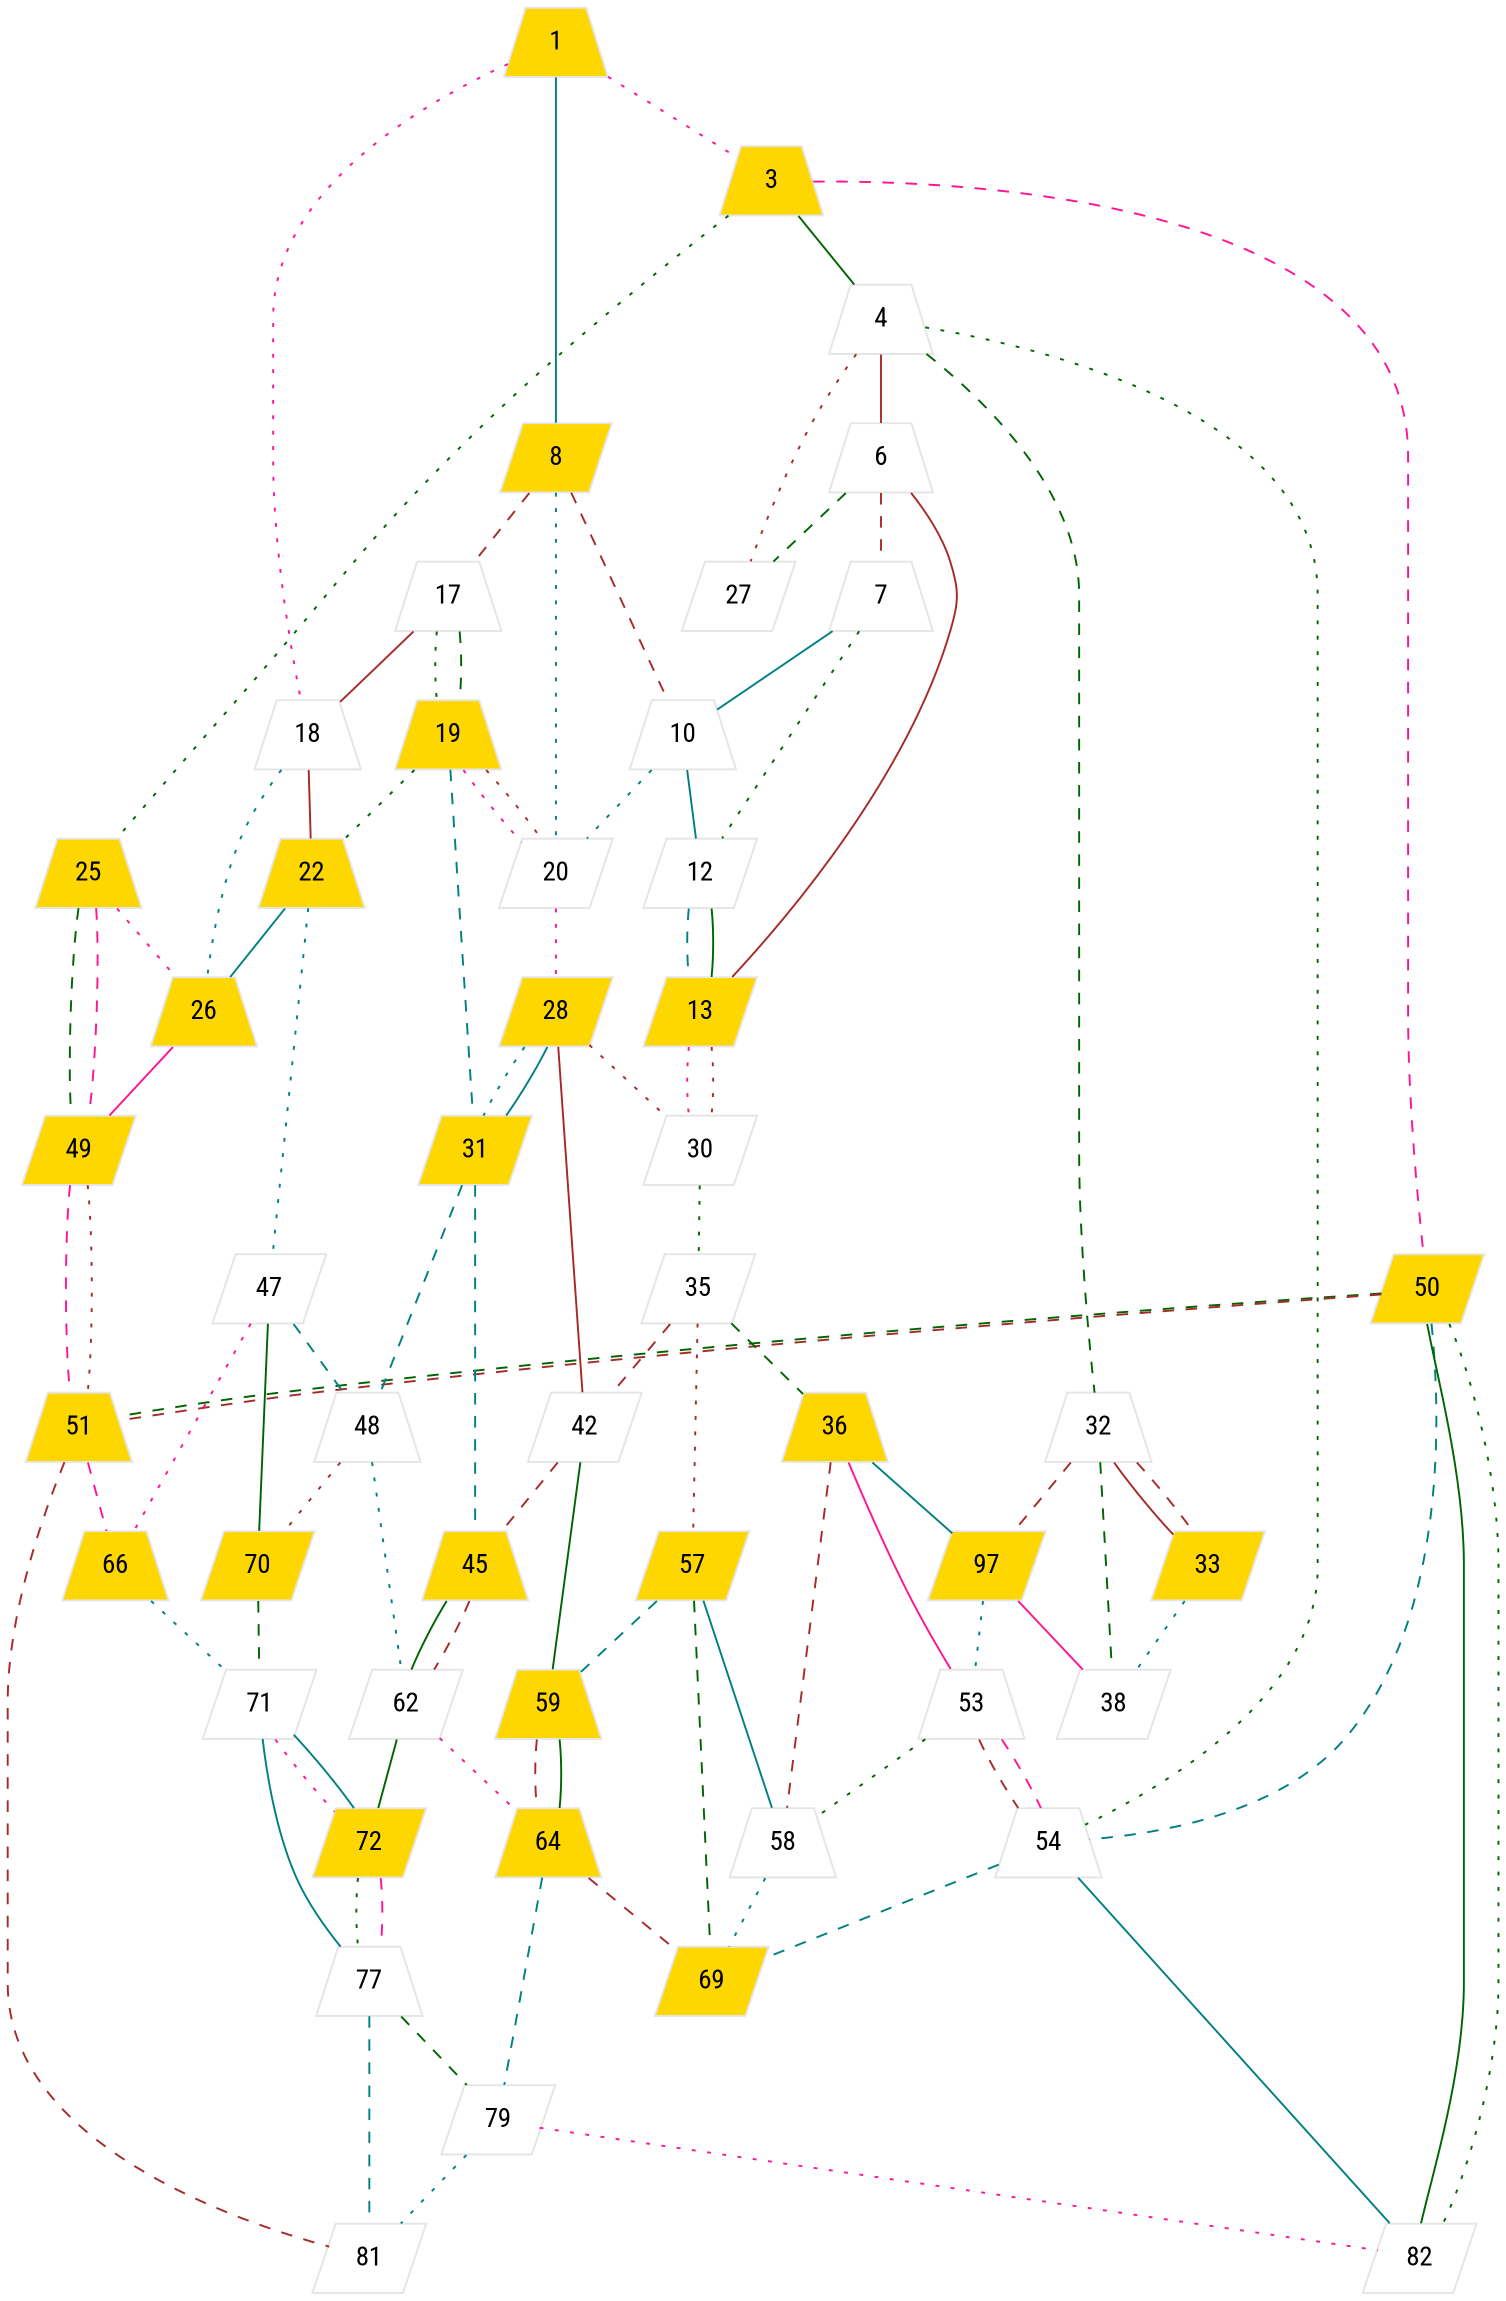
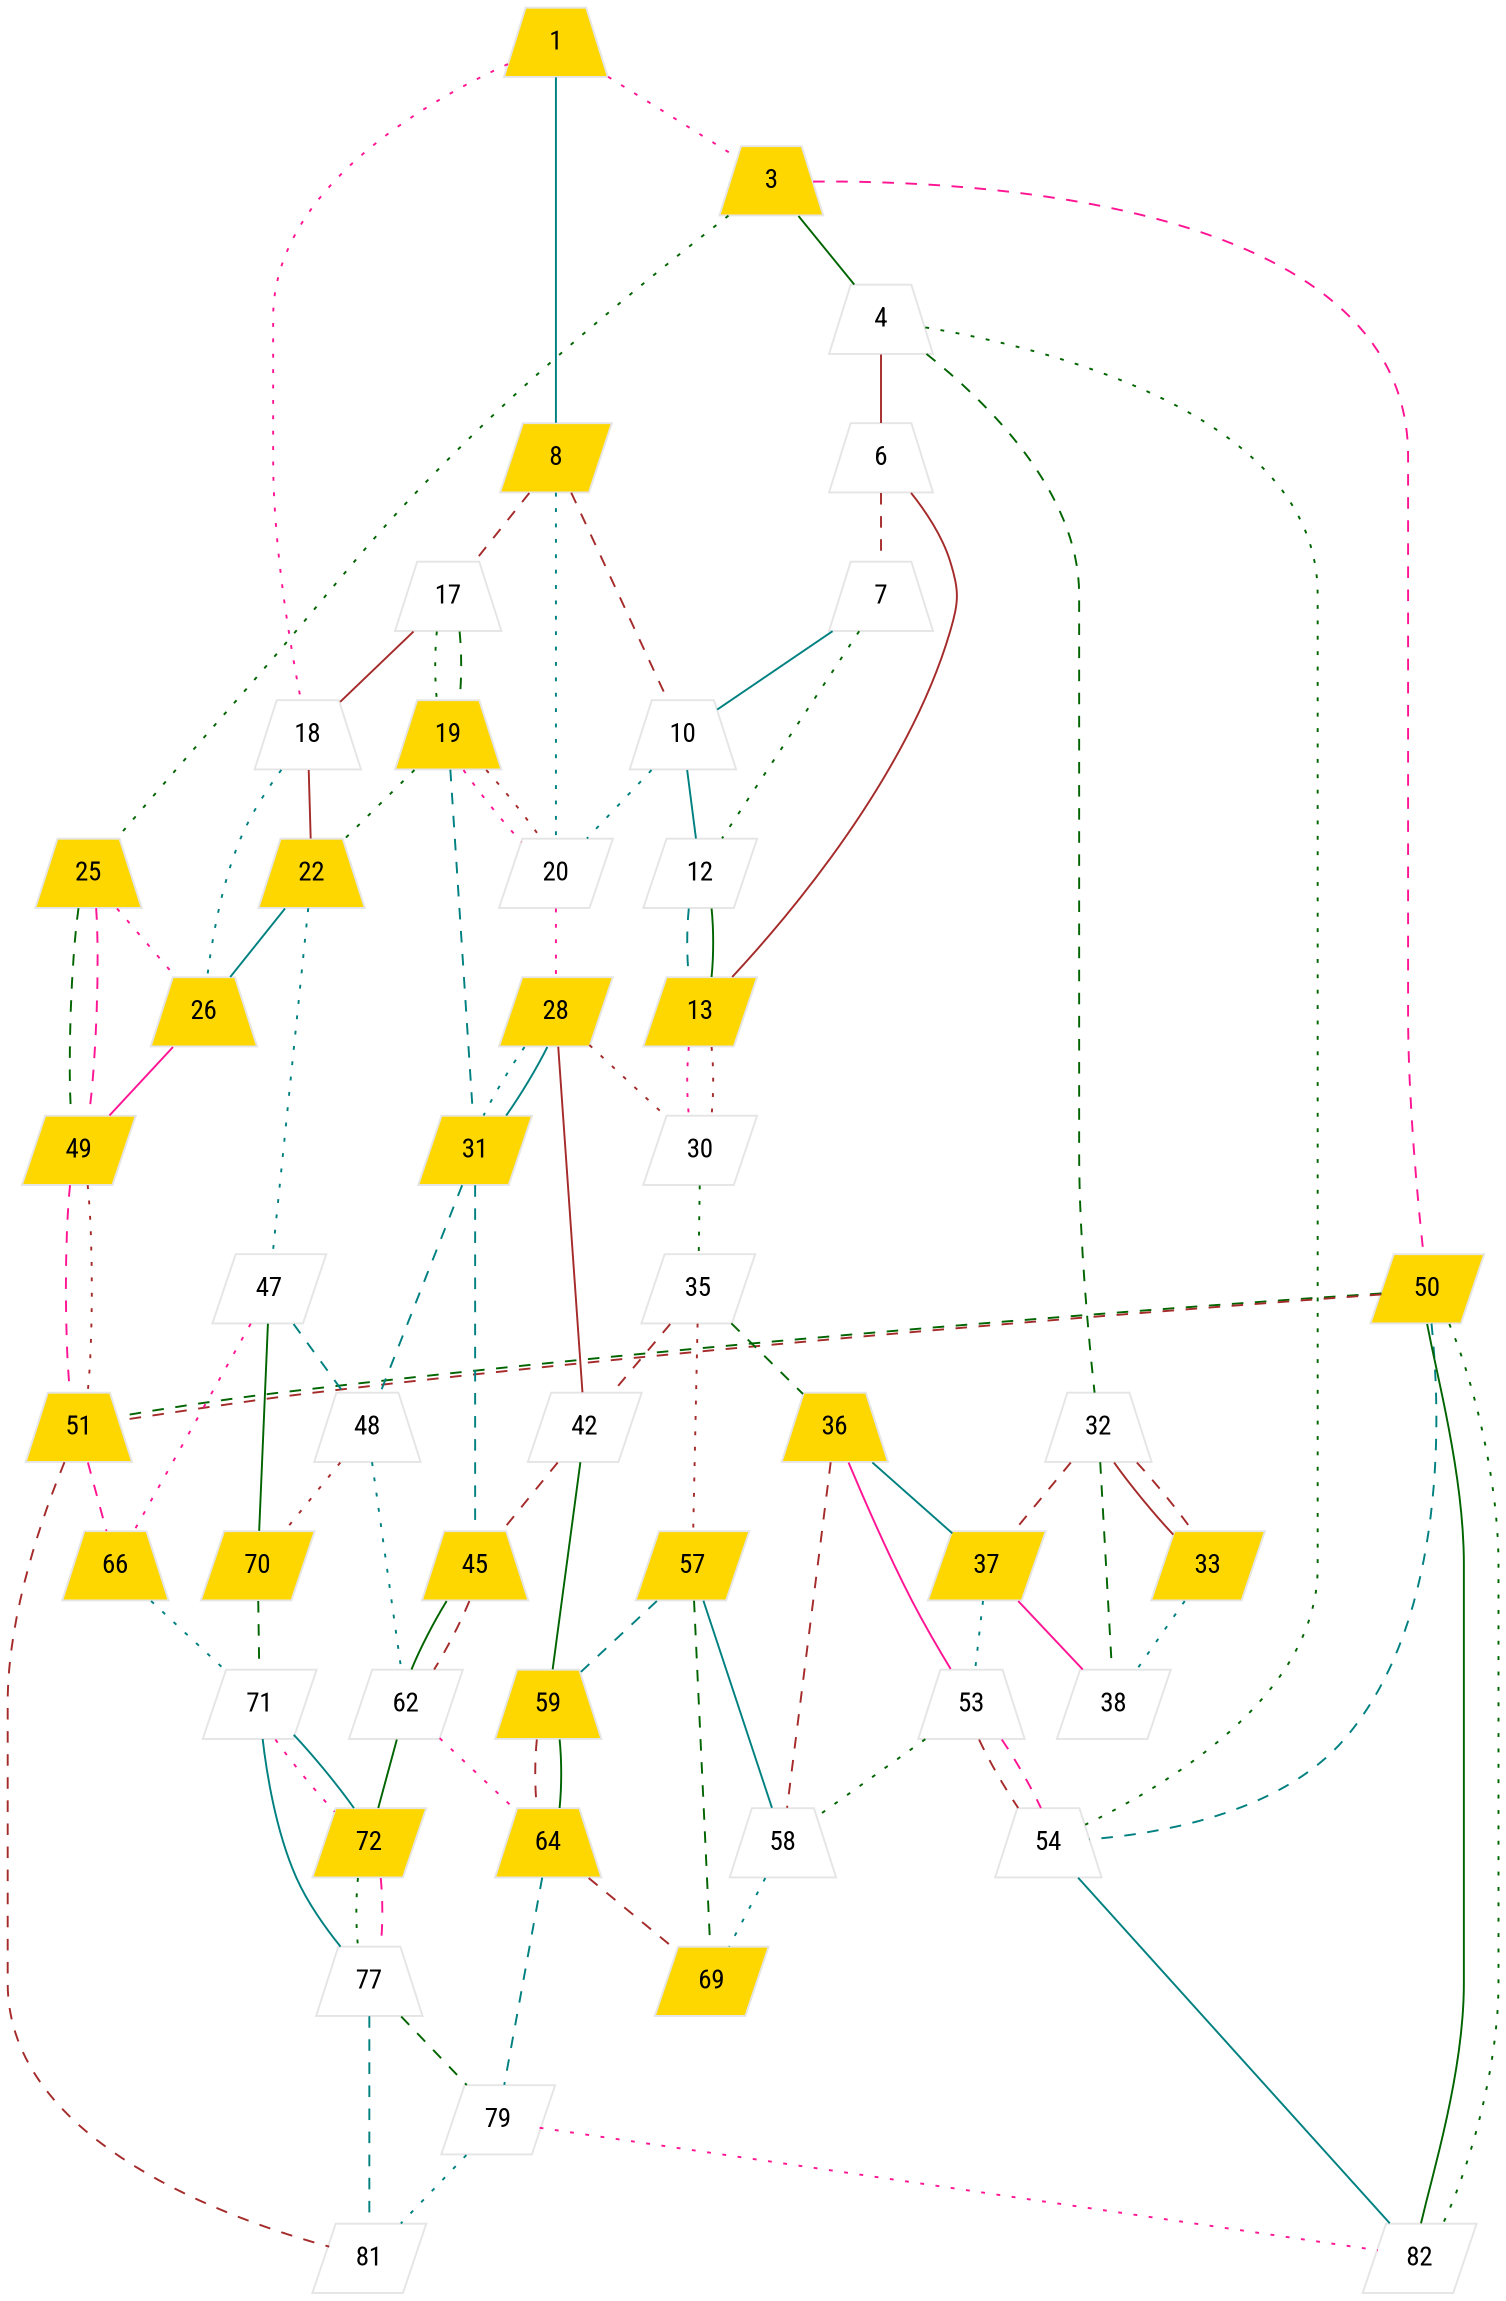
node "27": removed
node "97": label "97" -> "37"
edge "54" -- "69": removed
